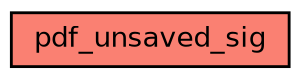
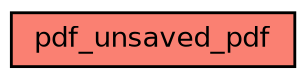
node "pdf_unsaved_sig": label "pdf_unsaved_sig" -> "pdf_unsaved_pdf"
